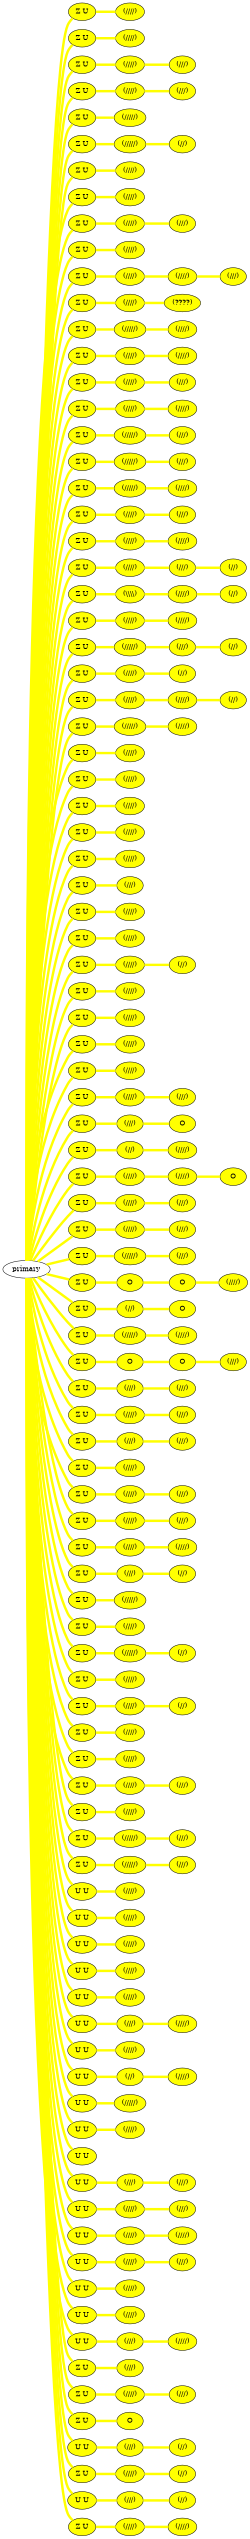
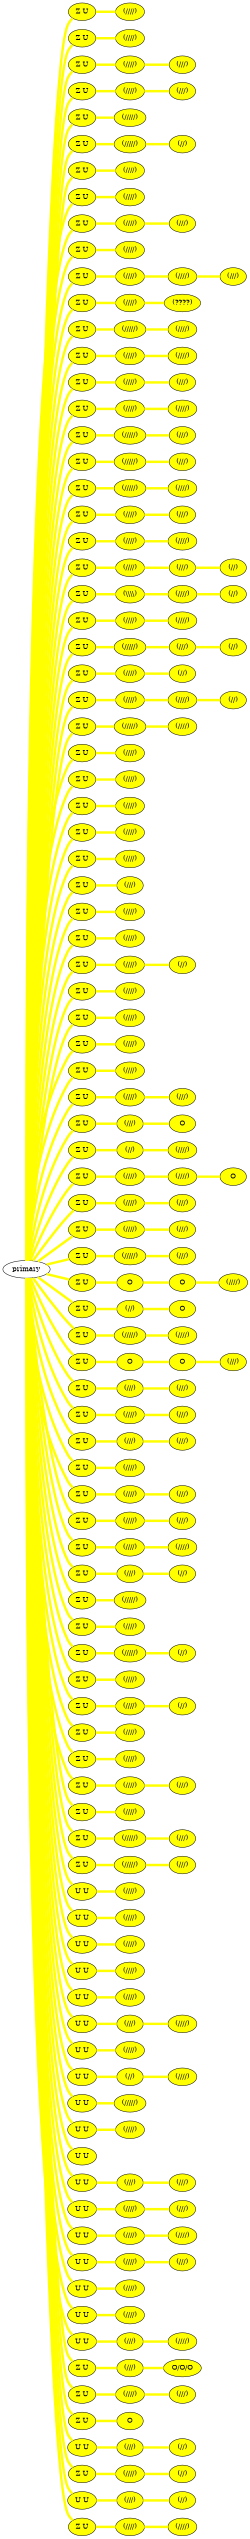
node "O/O/O": added
